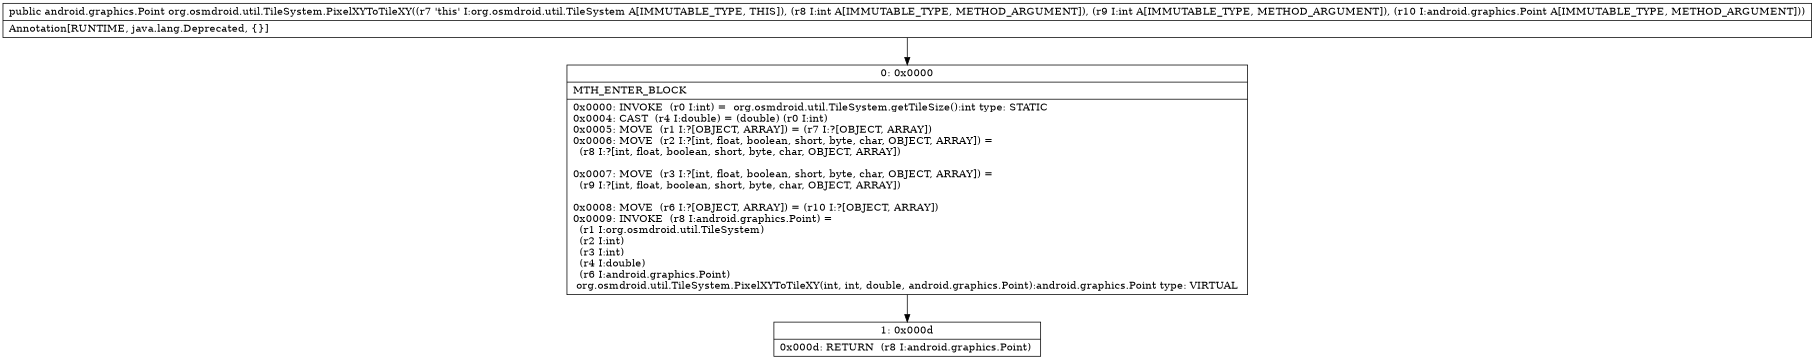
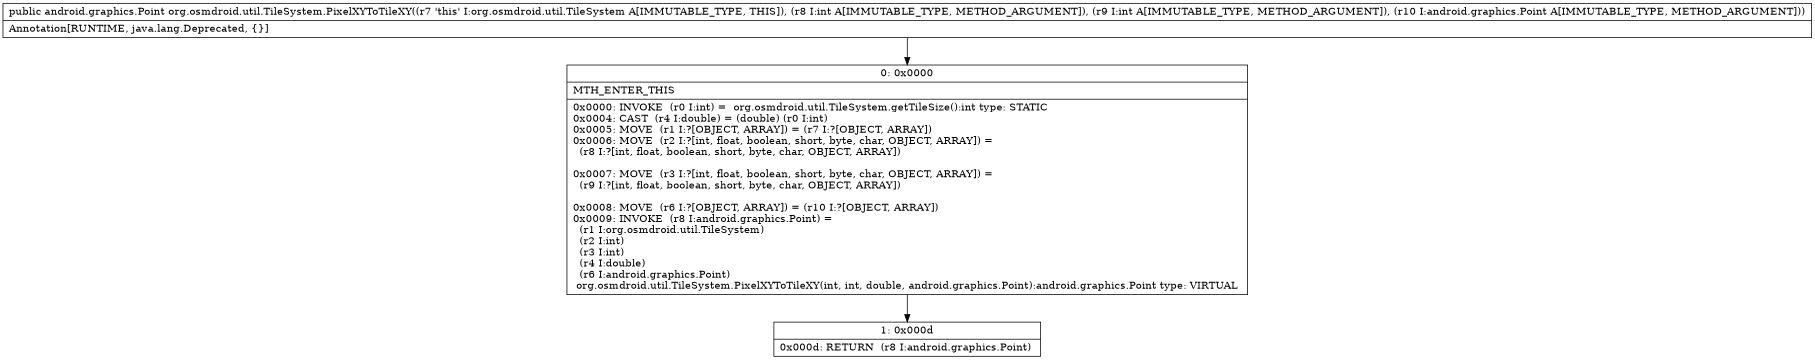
node "0: 0x0000": text "MTH_ENTER_BLOCK" -> "MTH_ENTER_THIS"
